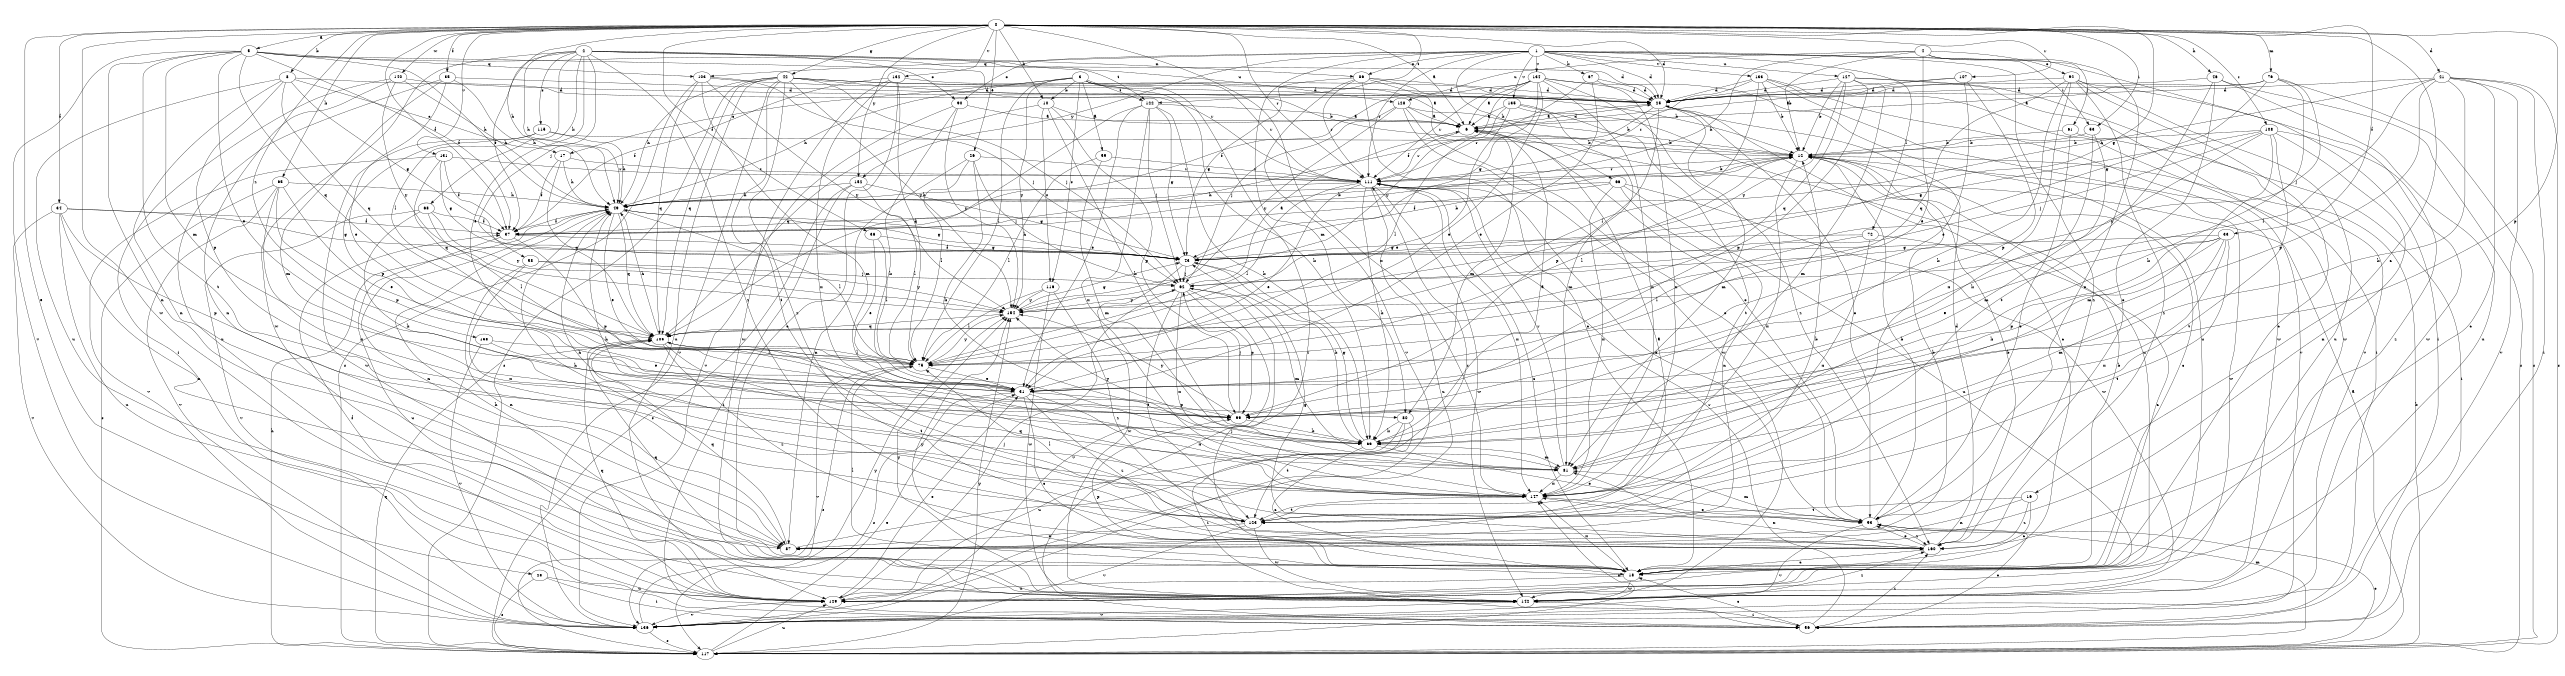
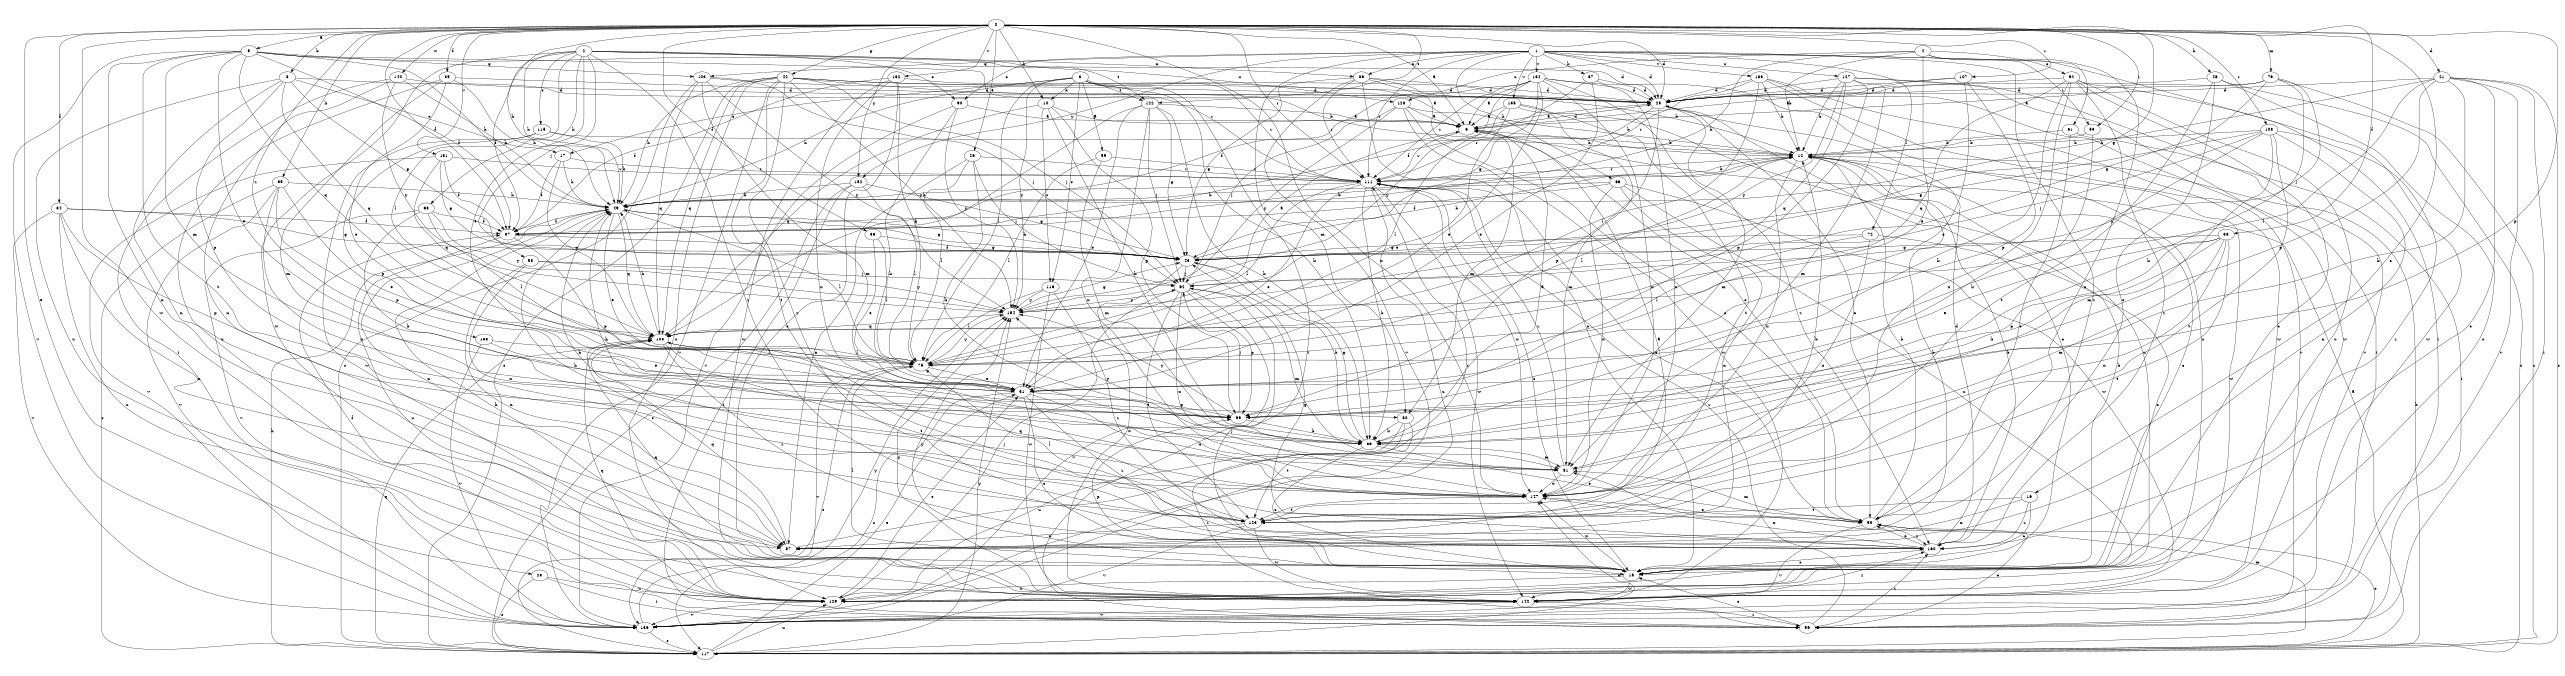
edge "53" -> "81": removed, label "m"
